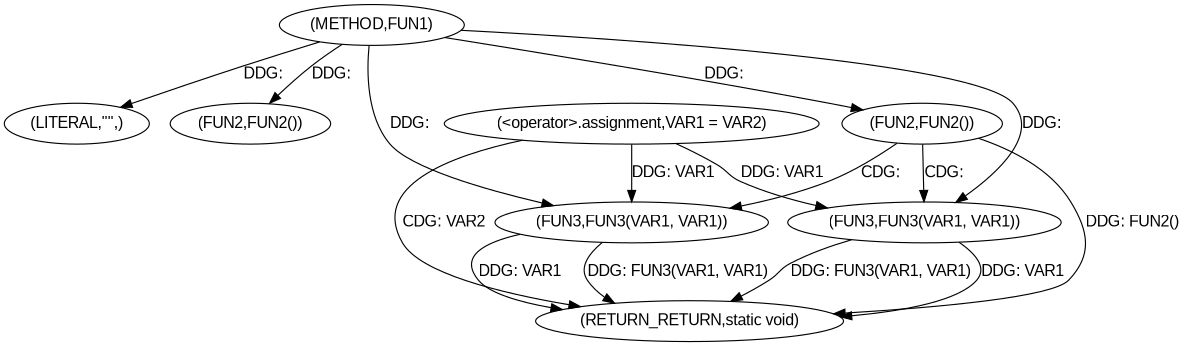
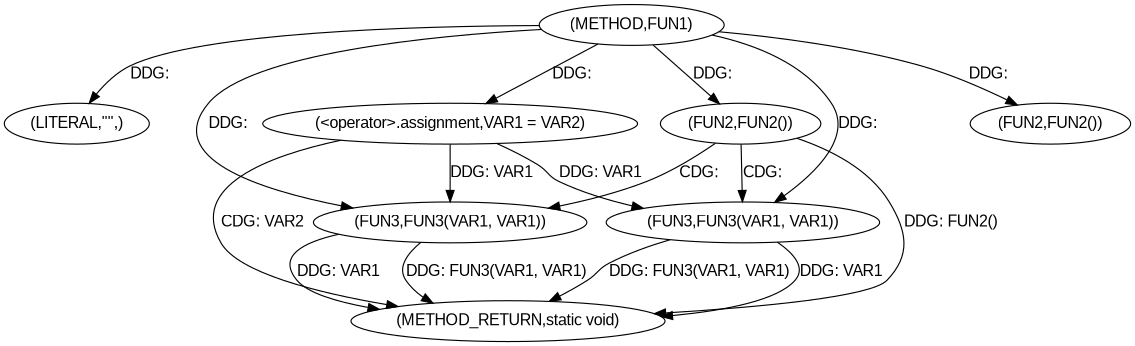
edge "(METHOD,FUN1)" -> "(<operator>.assignment,VAR1 = VAR2)": added, label "DDG:"
node "(RETURN_RETURN,static void)": label "(RETURN_RETURN,static void)" -> "(METHOD_RETURN,static void)"
